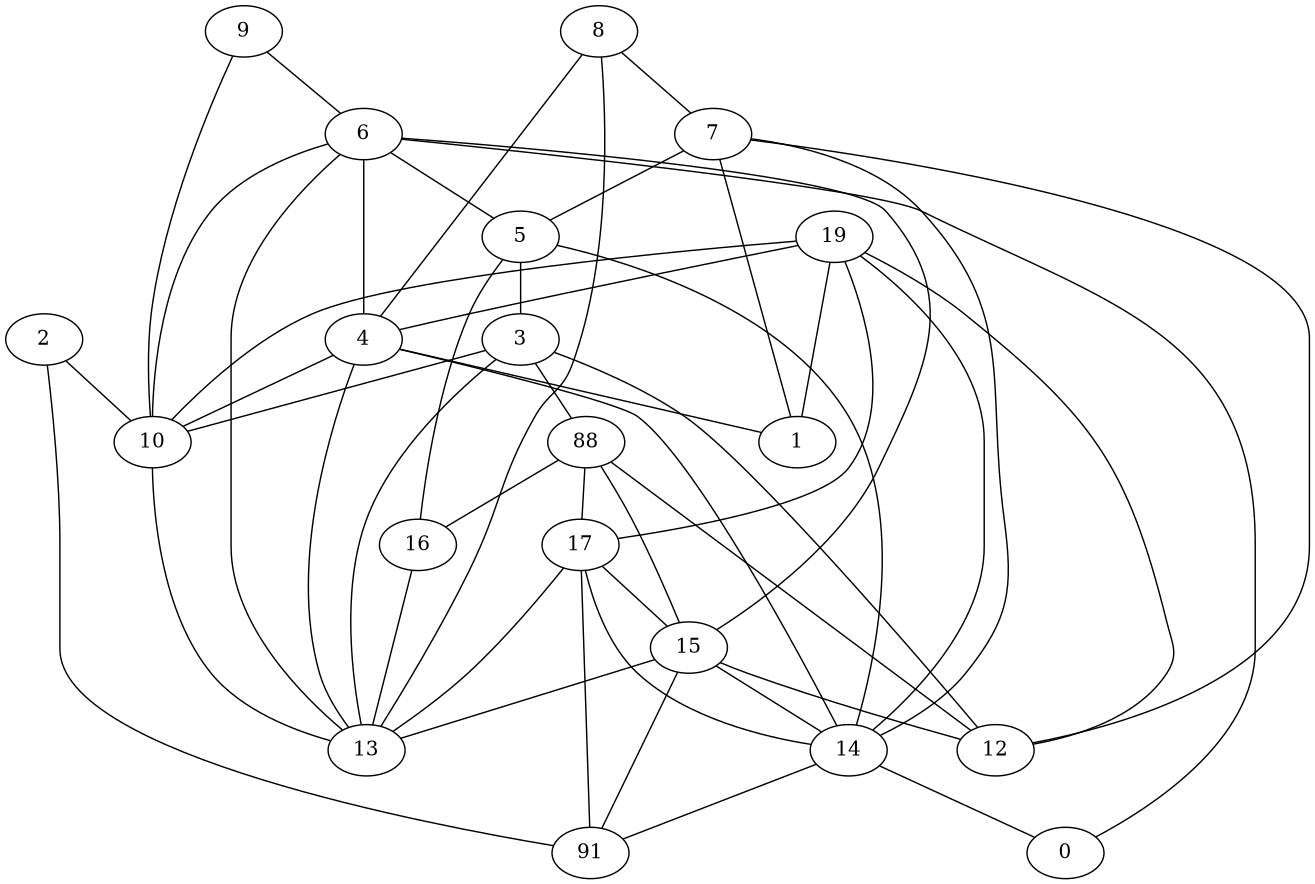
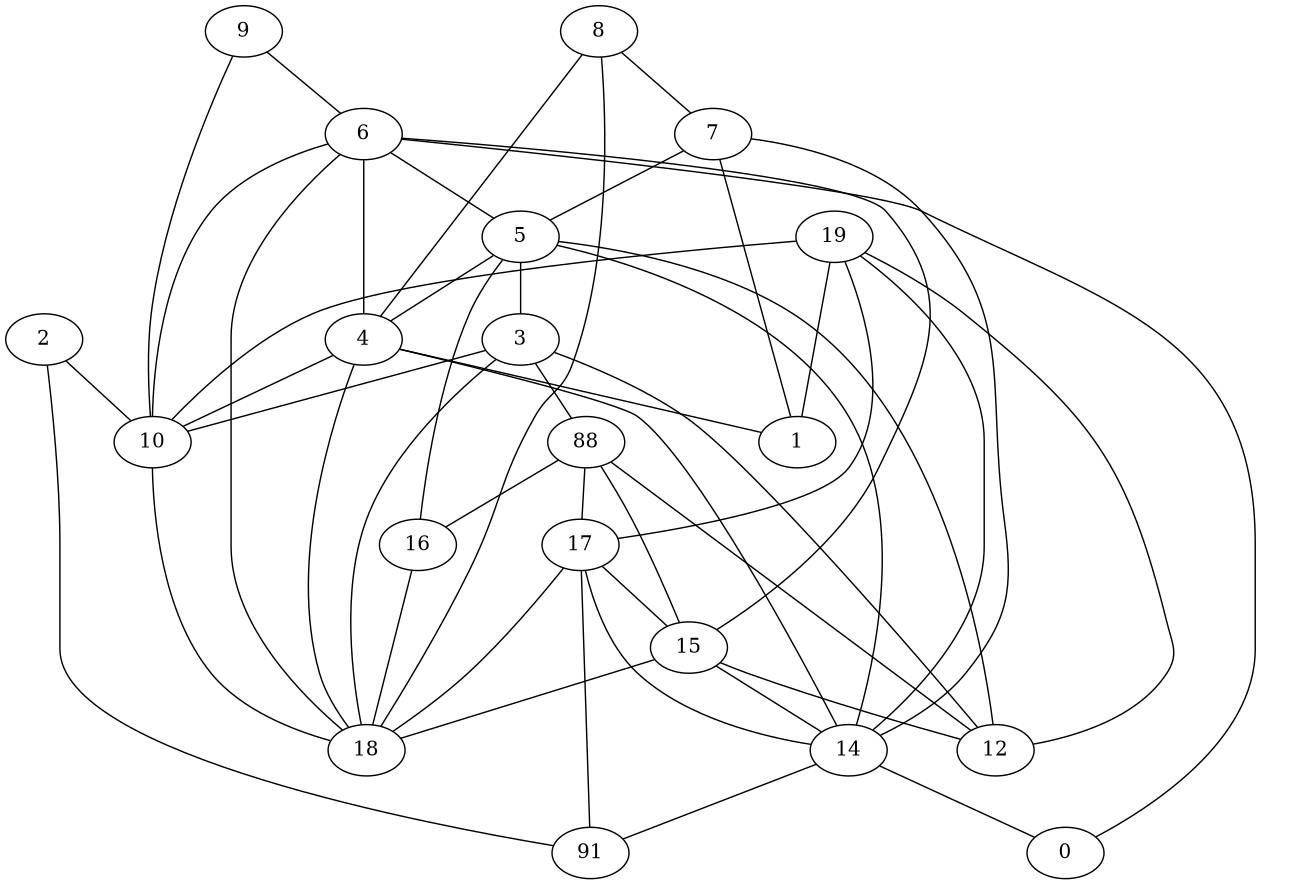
edge "19" -- "4": now "5" -- "4"
edge "7" -- "12": now "5" -- "12"
node "13": label "13" -> "18"
edge "15" -- "91": removed
